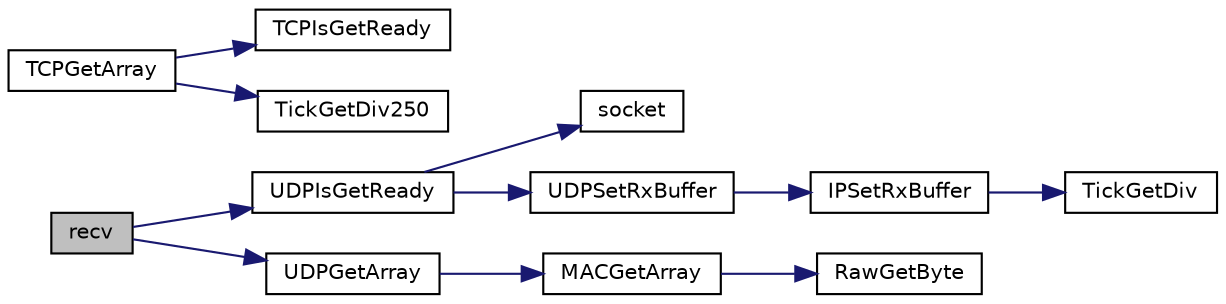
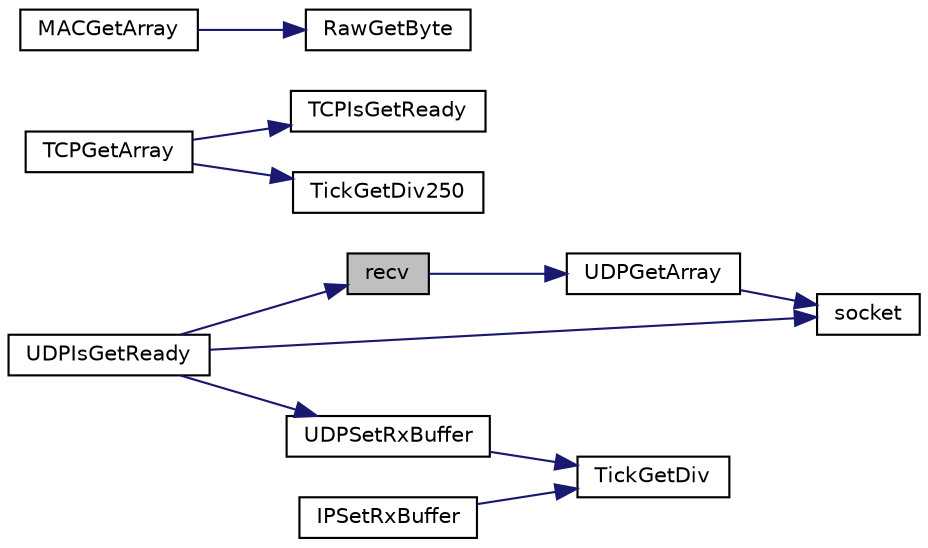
edge "UDPSetRxBuffer" -> "IPSetRxBuffer": now "UDPSetRxBuffer" -> "TickGetDiv"
edge "recv" -> "UDPIsGetReady": reversed
edge "UDPGetArray" -> "MACGetArray": now "UDPGetArray" -> "socket"
